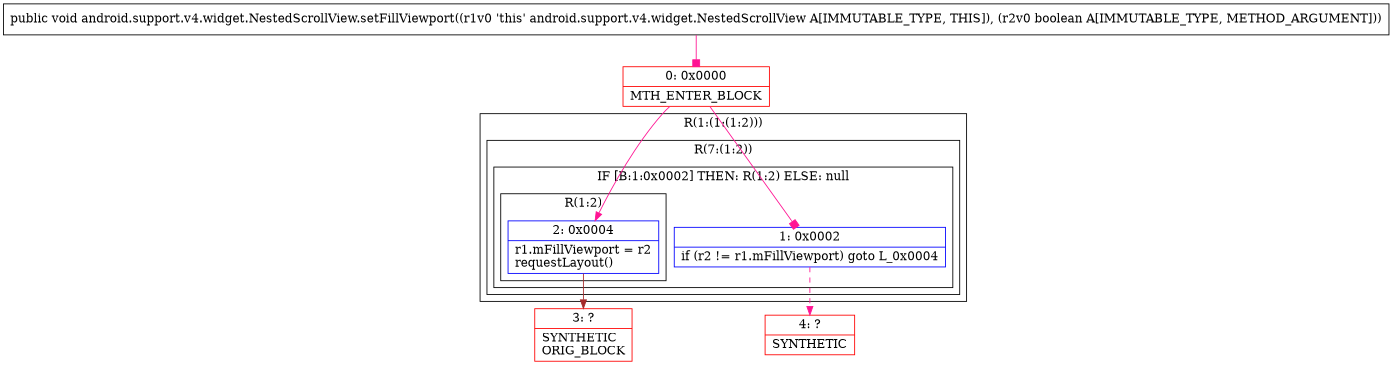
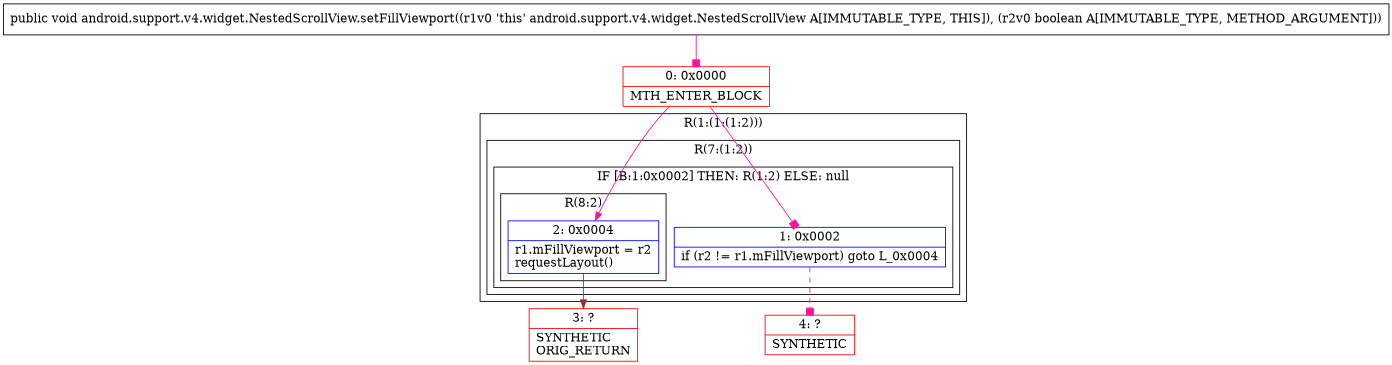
cluster "R(1:2)": label "R(1:2)" -> "R(8:2)"
edge "1: 0x0002" -> "4: ?": arrowhead normal -> box
node "3: ?": text "ORIG_BLOCK" -> "ORIG_RETURN"
